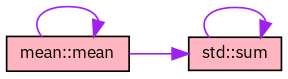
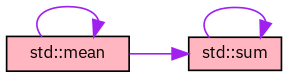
node "mean::mean": label "mean::mean" -> "std::mean"
